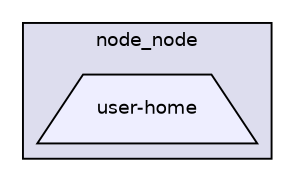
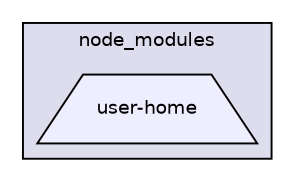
cluster "node_node": label "node_node" -> "node_modules"
